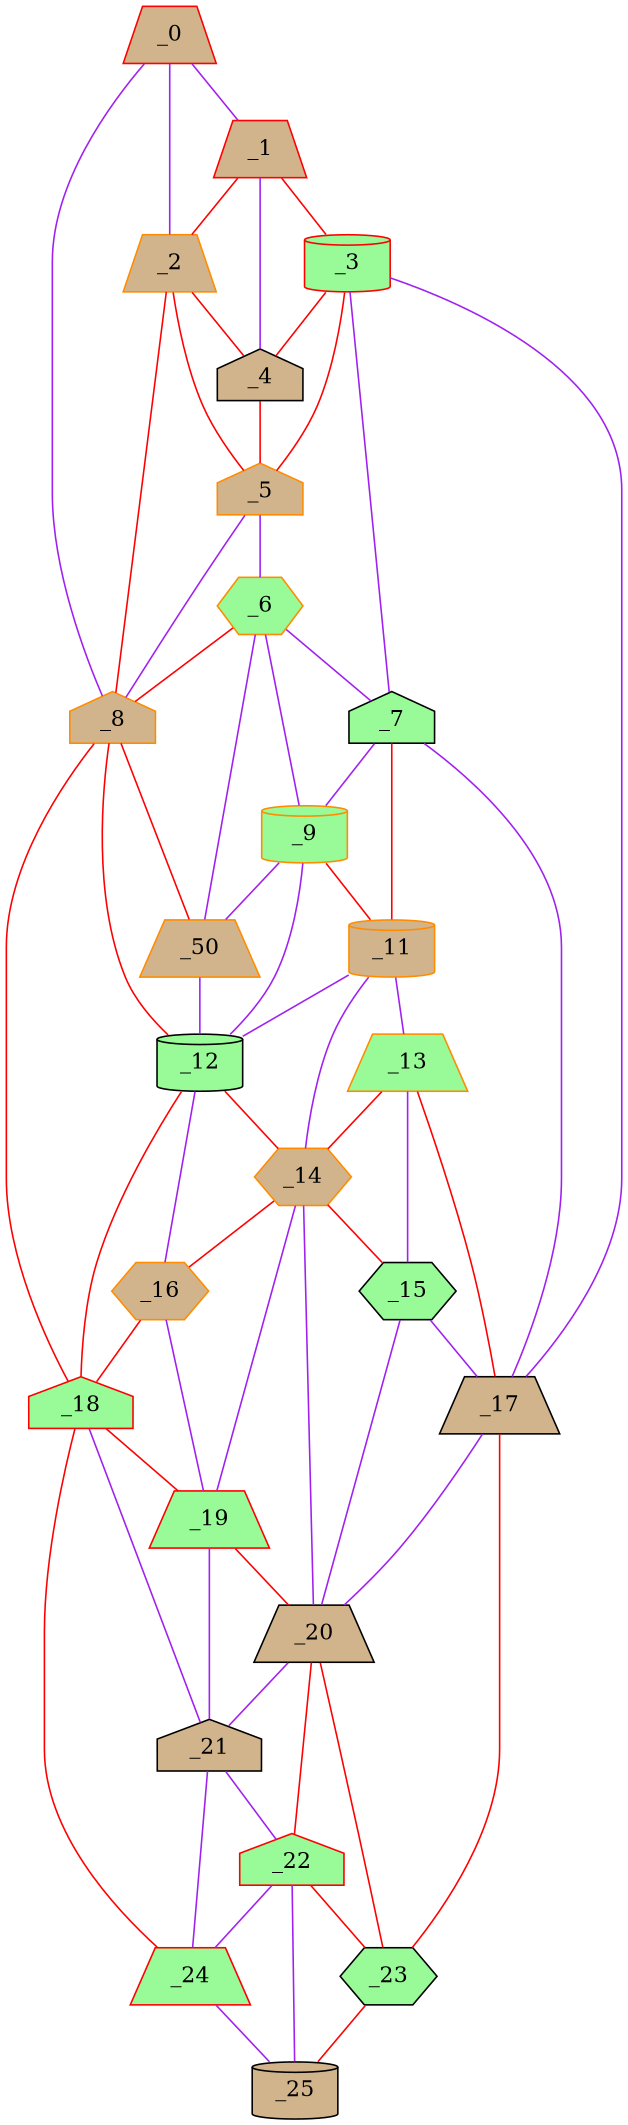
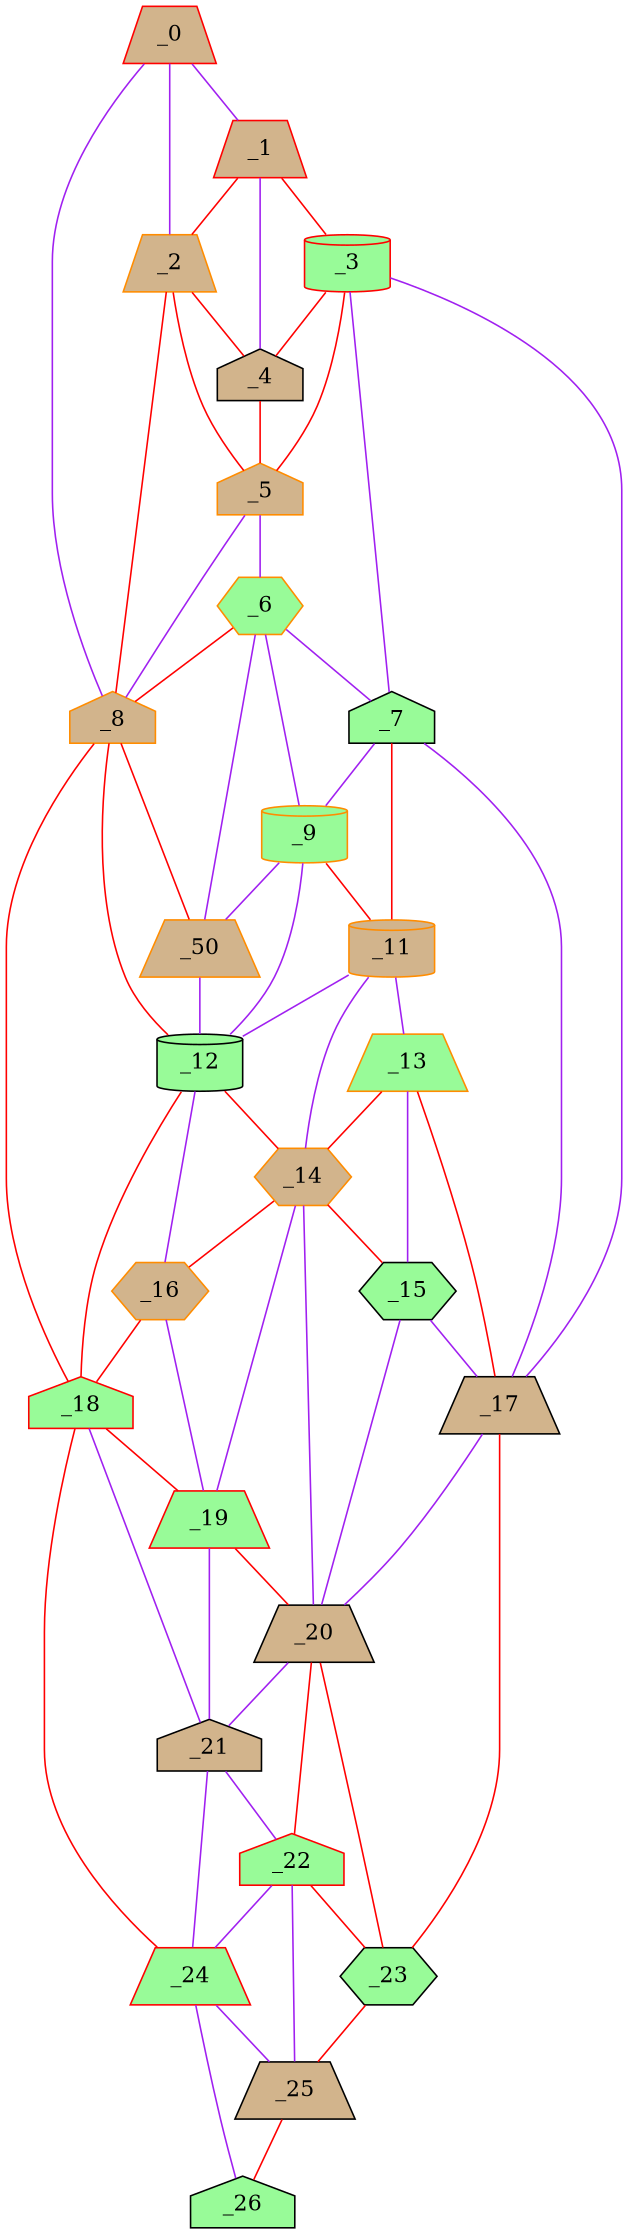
node "_25": shape cylinder -> trapezium
node "_26": added
